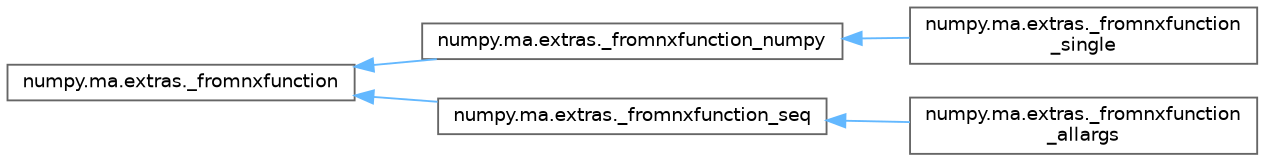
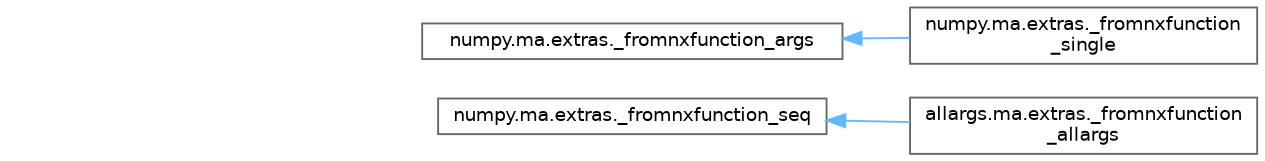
node "numpy.ma.extras._fromnxfunction_numpy": label "numpy.ma.extras._fromnxfunction_numpy" -> "numpy.ma.extras._fromnxfunction_args"
node "numpy.ma.extras._fromnxfunction": removed
node "numpy.ma.extras._fromnxfunction _allargs": label "numpy.ma.extras._fromnxfunction _allargs" -> "allargs.ma.extras._fromnxfunction _allargs"
